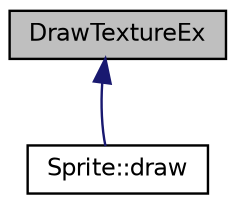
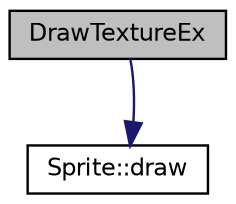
edge "Sprite::draw" -> "DrawTextureEx": reversed
